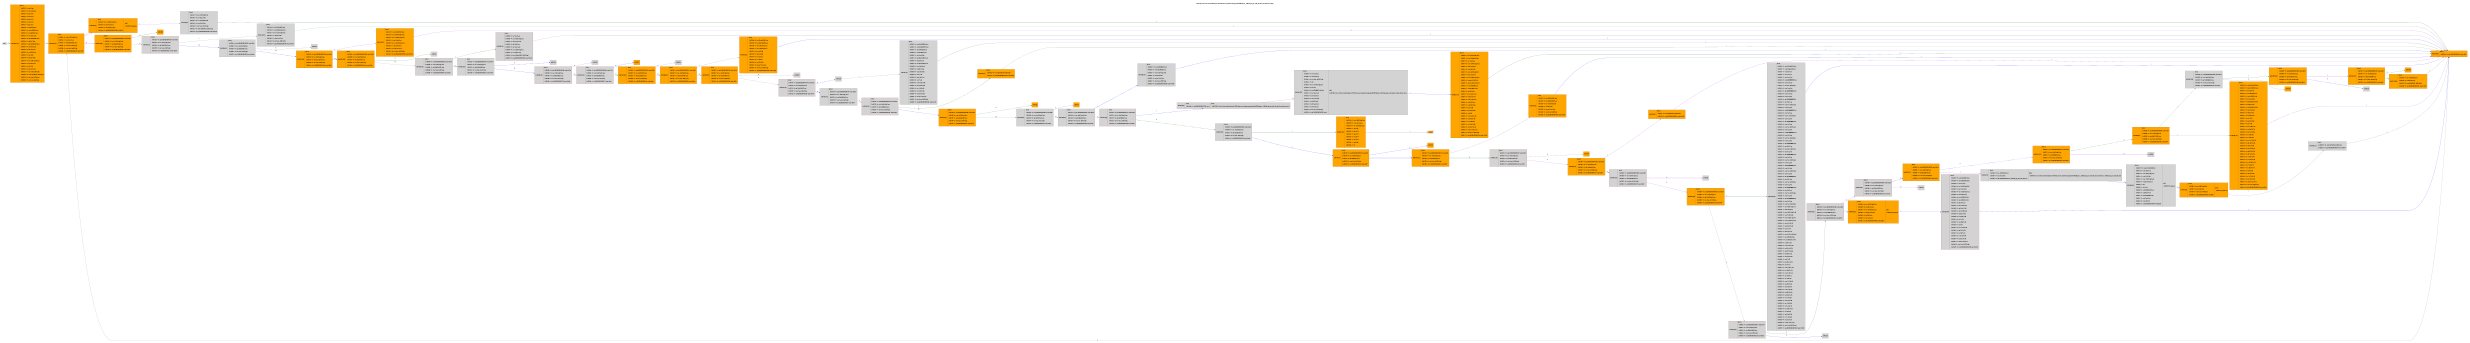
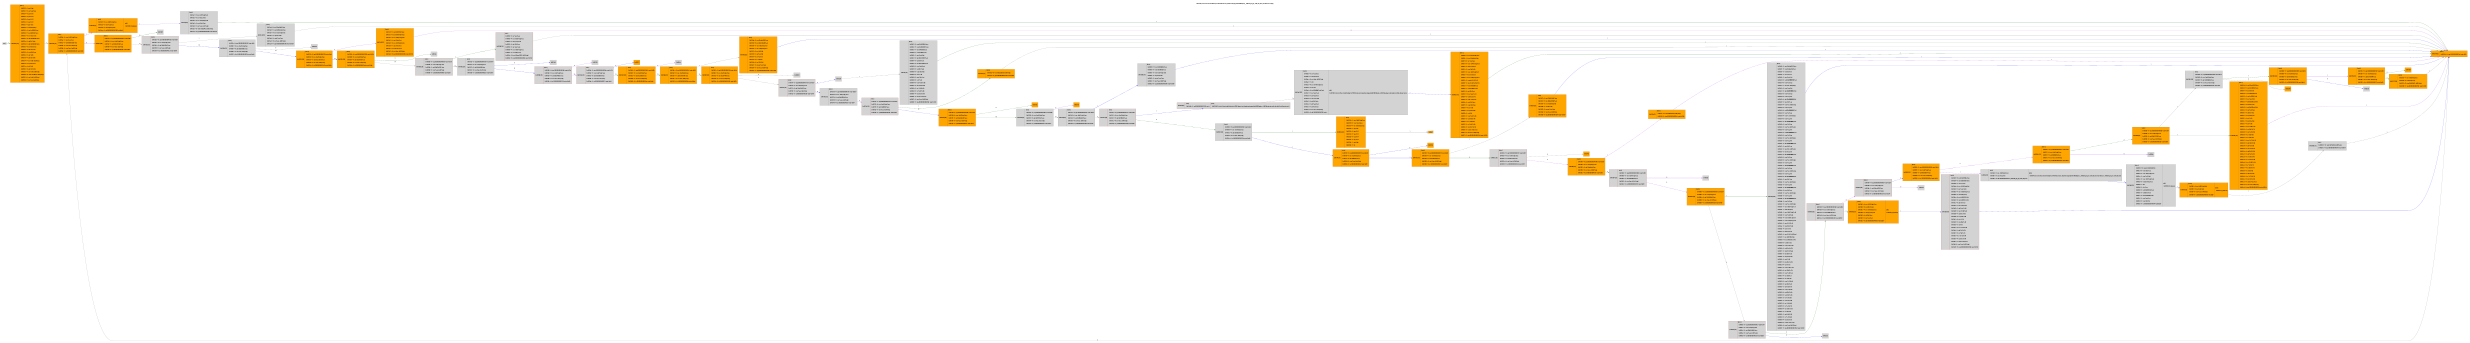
node "0x401b95": fillcolor orange -> lightgrey
